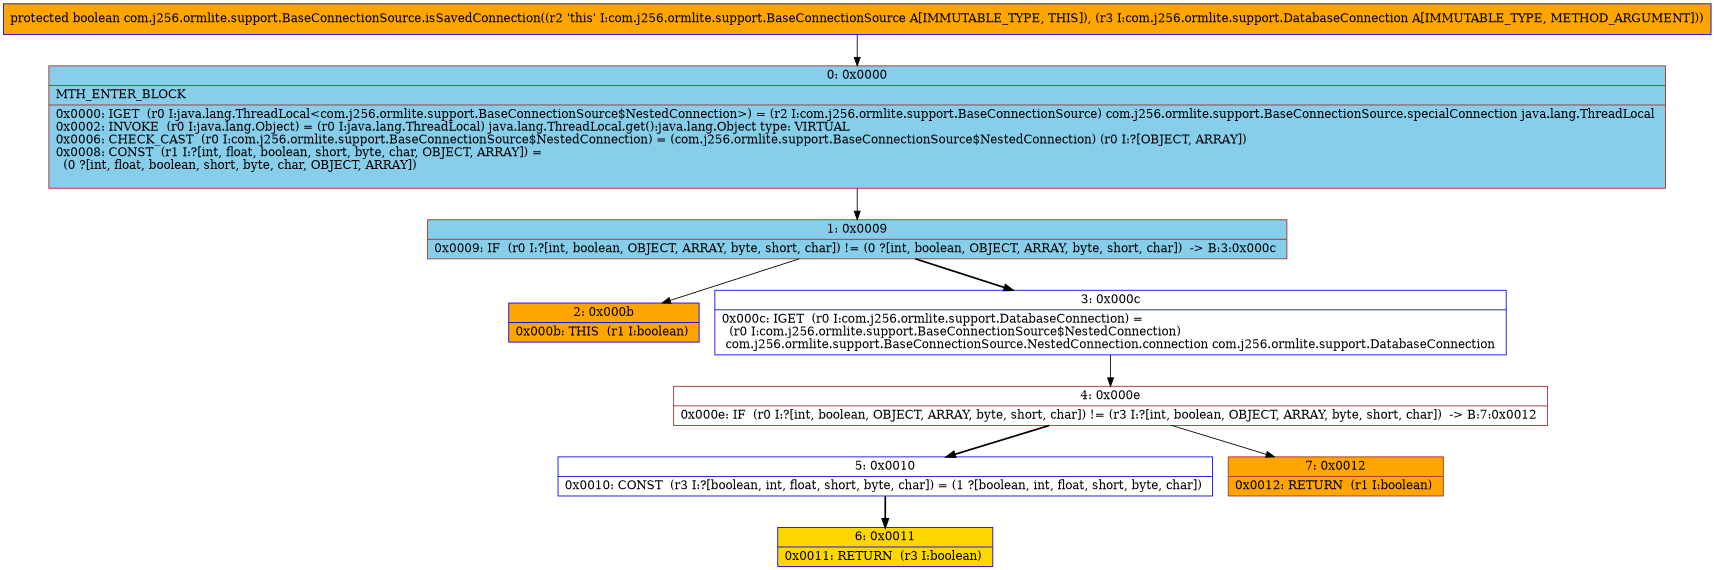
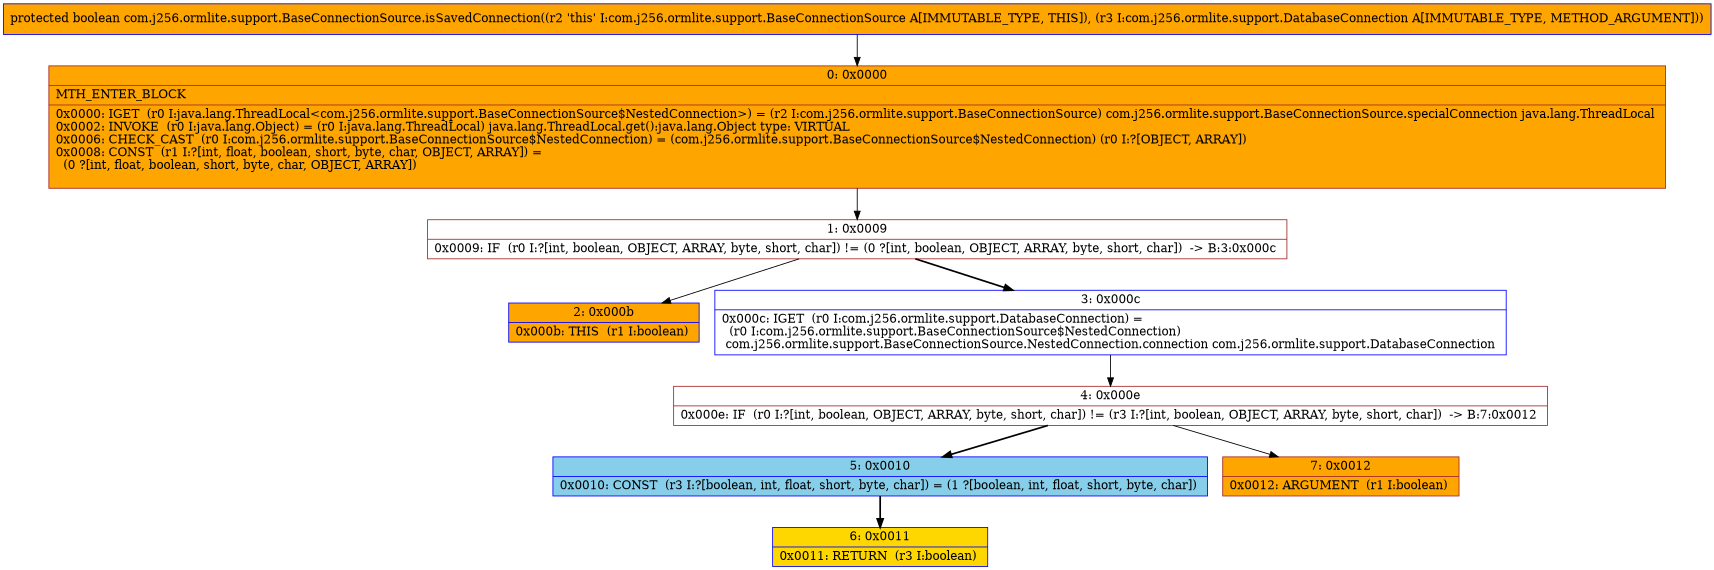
node "0: 0x0000": fillcolor skyblue -> orange
node "1: 0x0009": fillcolor skyblue -> white
node "5: 0x0010": fillcolor white -> skyblue
node "7: 0x0012": text "0x0012: RETURN  (r1 I:boolean)" -> "0x0012: ARGUMENT  (r1 I:boolean)"
